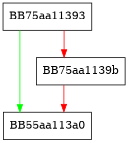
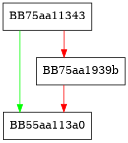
node "BB75aa11393": label "BB75aa11393" -> "BB75aa11343"
node "BB75aa1139b": label "BB75aa1139b" -> "BB75aa1939b"
